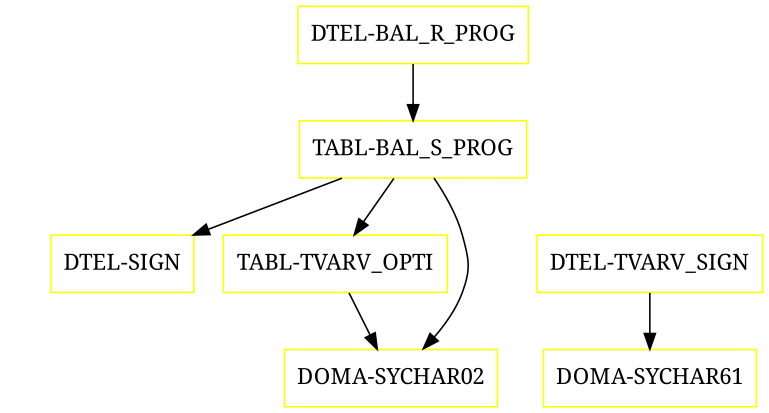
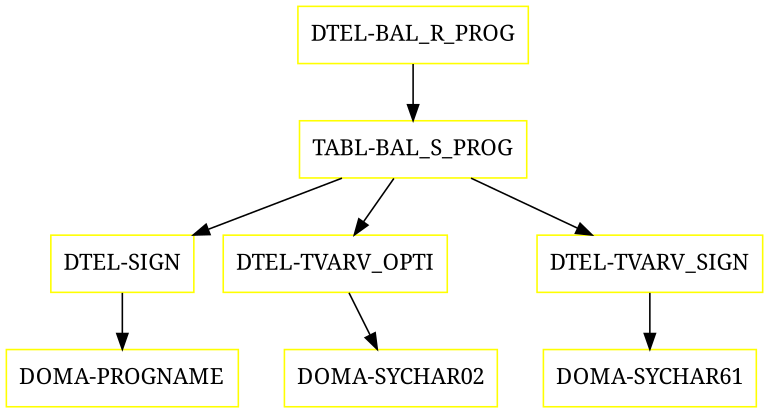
edge "TABL-BAL_S_PROG" -> "DOMA-SYCHAR02": now "TABL-BAL_S_PROG" -> "DTEL-TVARV_SIGN"
node "TABL-TVARV_OPTI": label "TABL-TVARV_OPTI" -> "DTEL-TVARV_OPTI"
node "DOMA-PROGNAME": added
